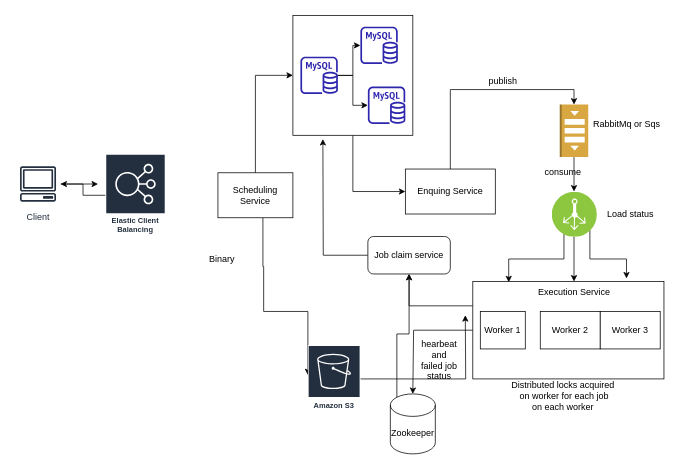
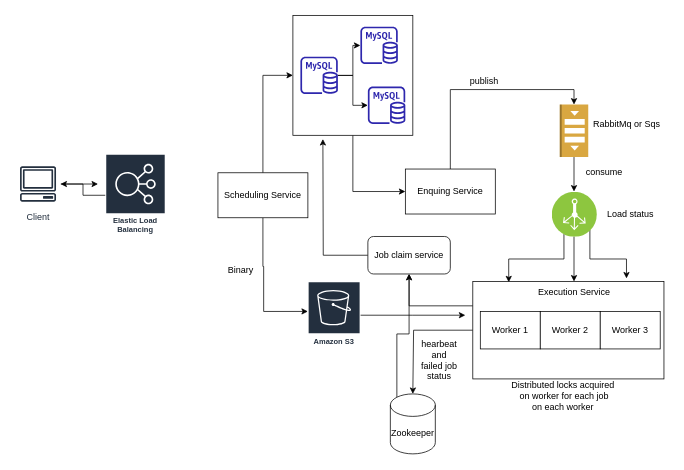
node "publish": moved (503, 81) -> (484, 81)
node "consume": moved (563, 173) -> (604, 173)
node "Scheduling Service": size 75x45 -> 90x45
node "Elastic Client Balancing": label "Elastic Client Balancing" -> "Elastic Load Balancing"
node "Binary": moved (222, 259) -> (240, 270)
node "Worker 1": size 45x38 -> 60x38
node "Amazon S3": moved (334, 379) -> (334, 315)
